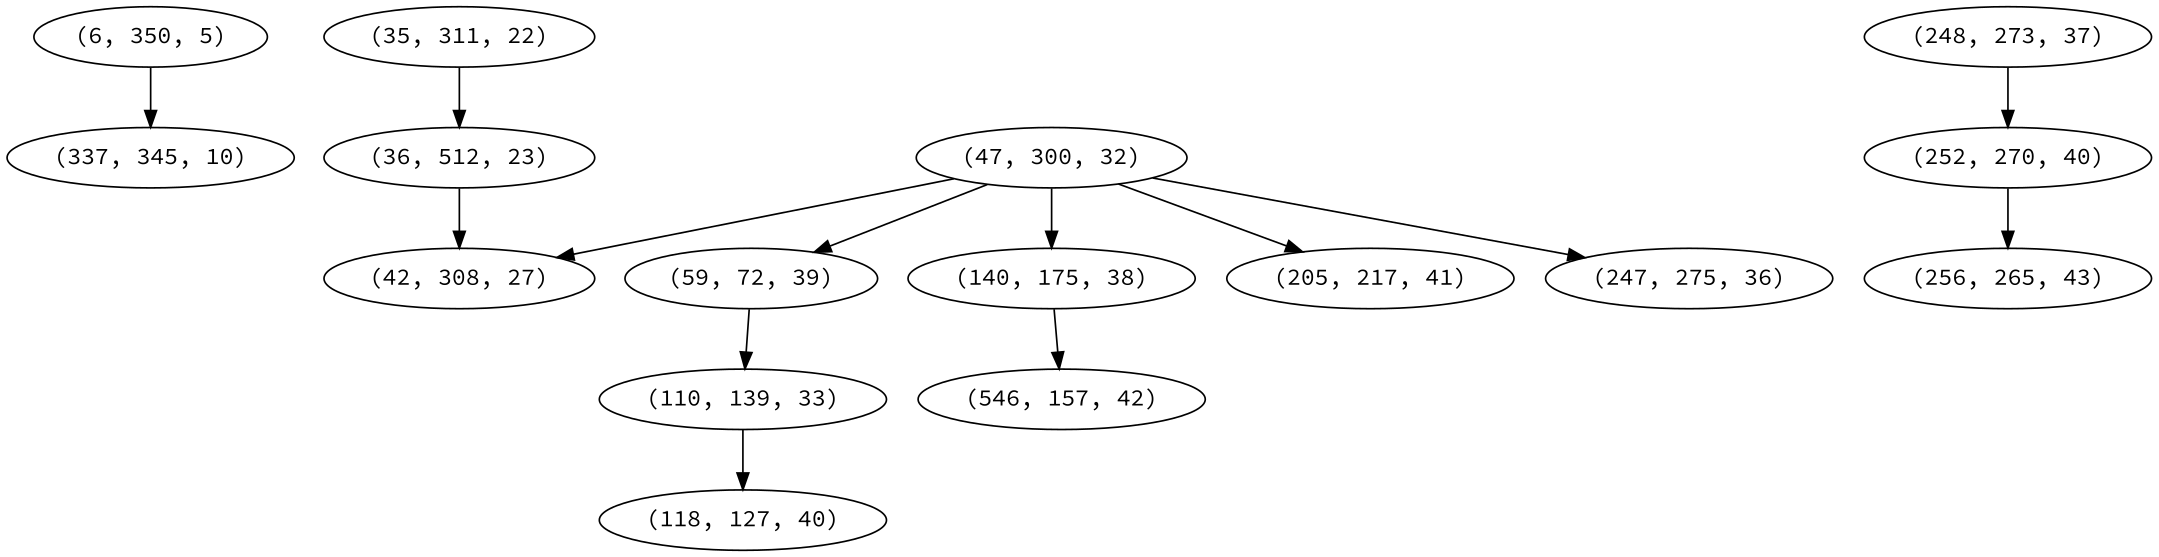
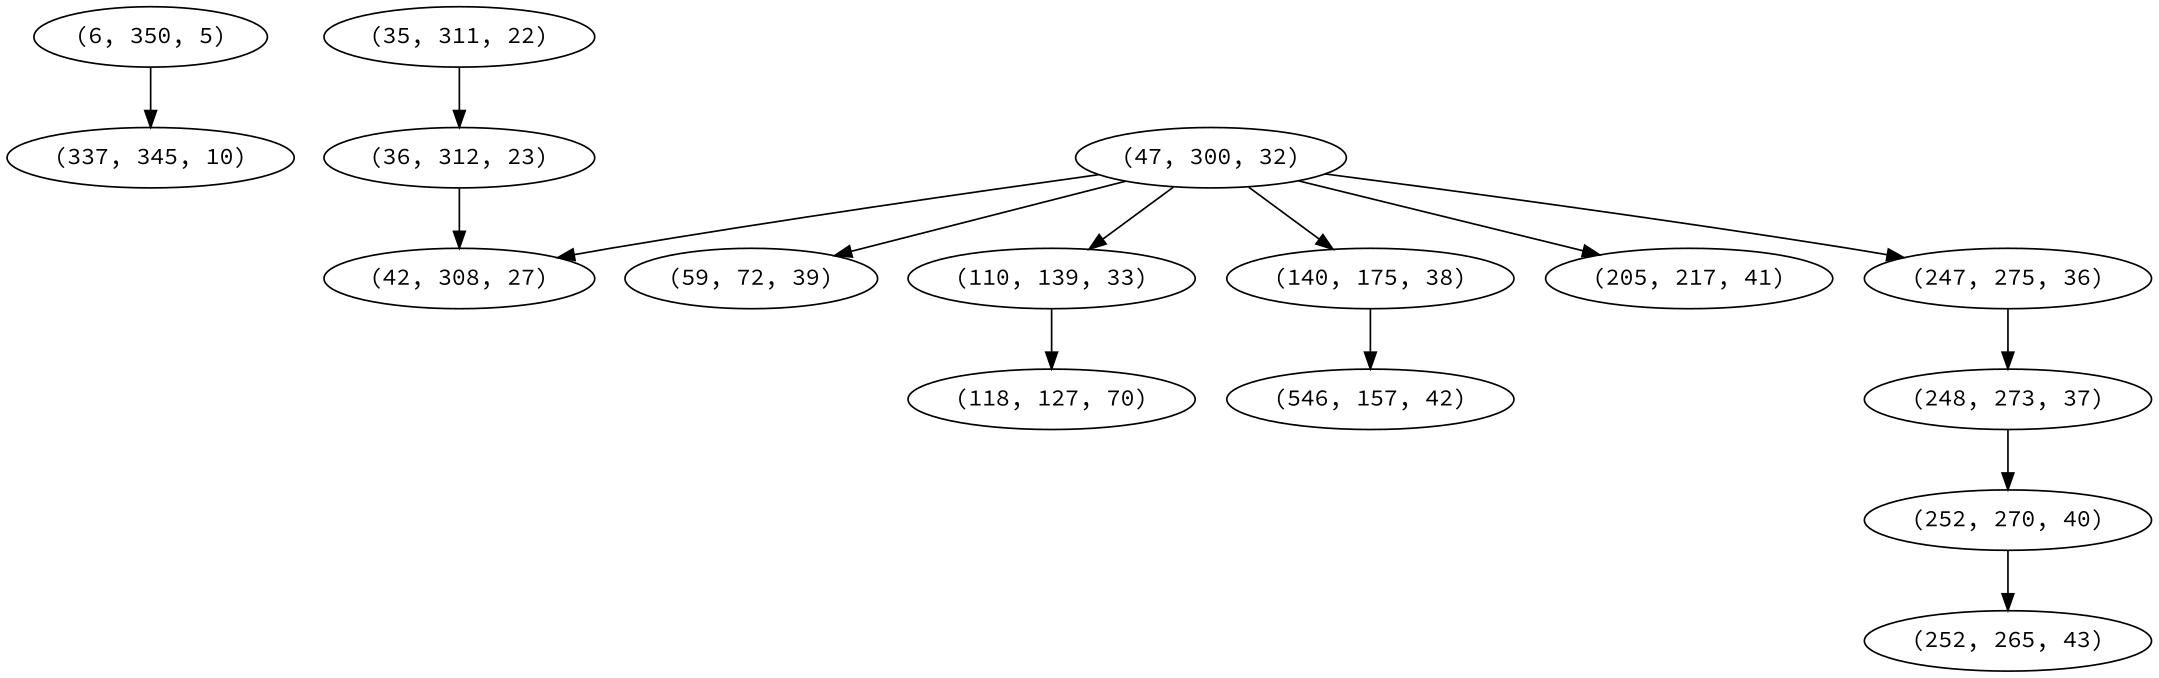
node "(36, 512, 23)": label "(36, 512, 23)" -> "(36, 312, 23)"
node "(256, 265, 43)": label "(256, 265, 43)" -> "(252, 265, 43)"
edge "(59, 72, 39)" -> "(110, 139, 33)": now "(47, 300, 32)" -> "(110, 139, 33)"
edge "(247, 275, 36)" -> "(248, 273, 37)": added
node "(118, 127, 40)": label "(118, 127, 40)" -> "(118, 127, 70)"
